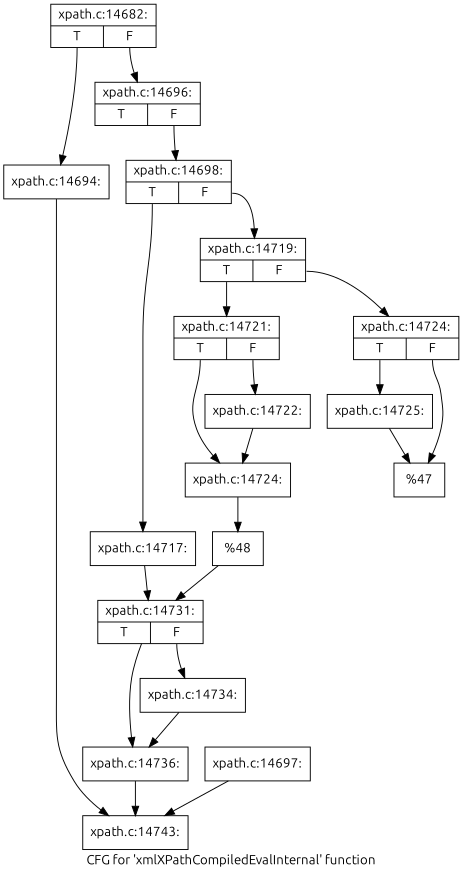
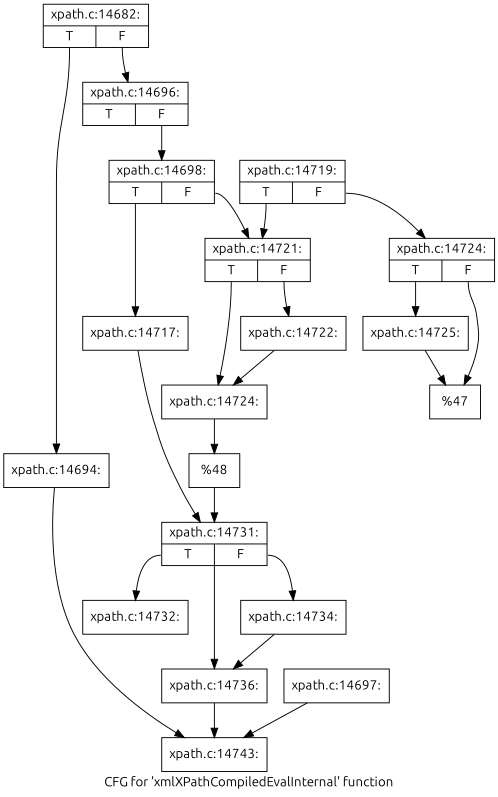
edge "xpath.c:14698:" -> "xpath.c:14719:": now "xpath.c:14698:" -> "xpath.c:14721:"
node "xpath.c:14732:": added
